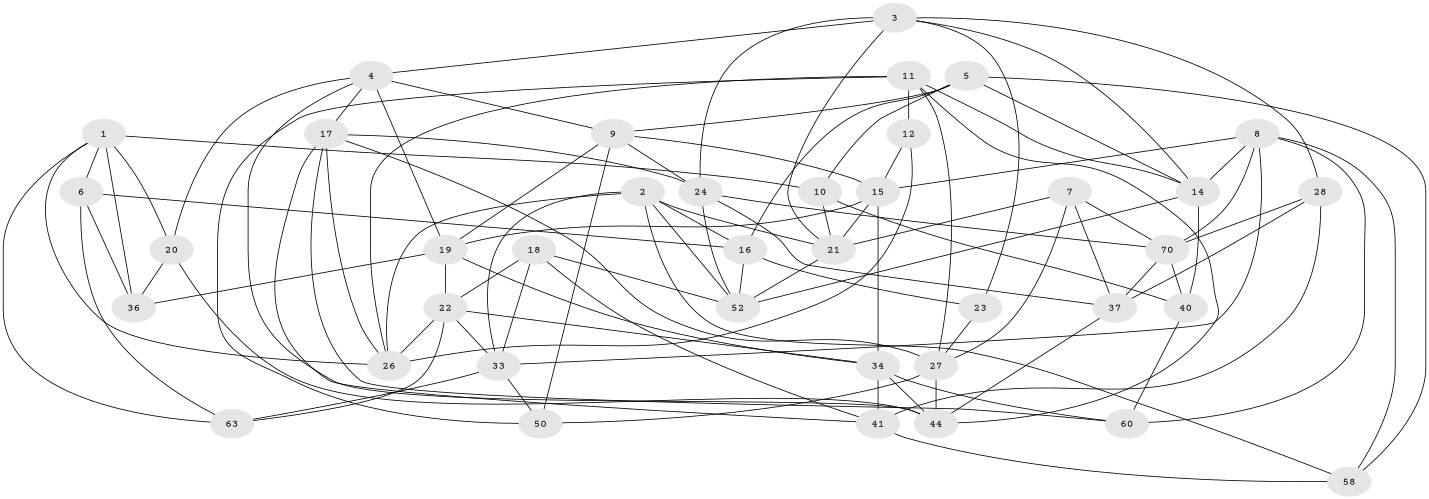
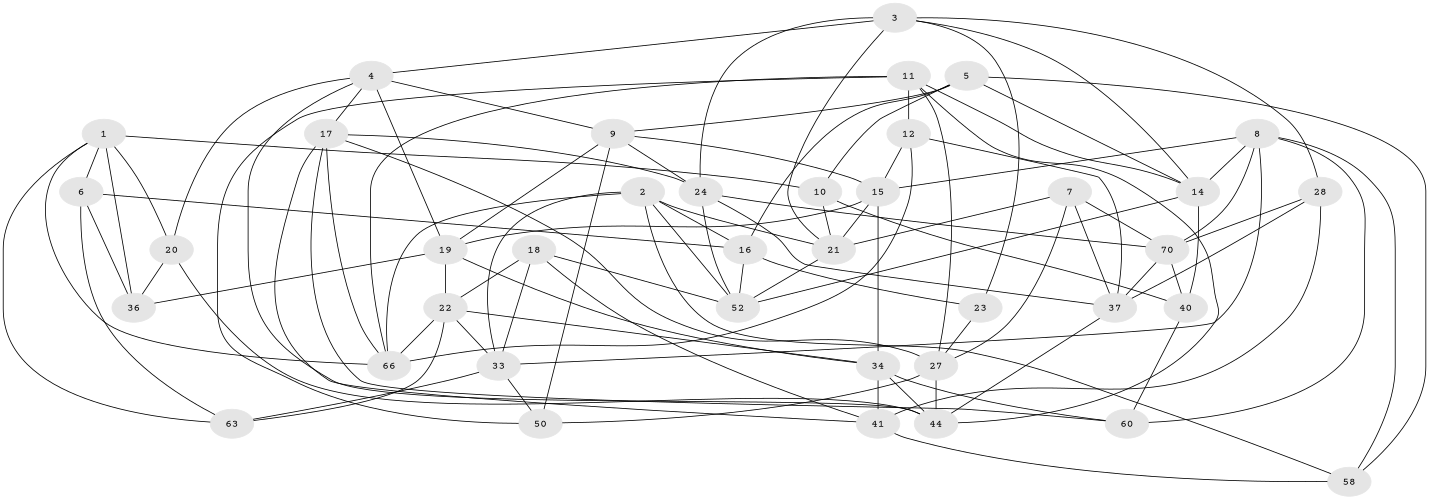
edge "12" -- "37": added
node "26": label "26" -> "66"
